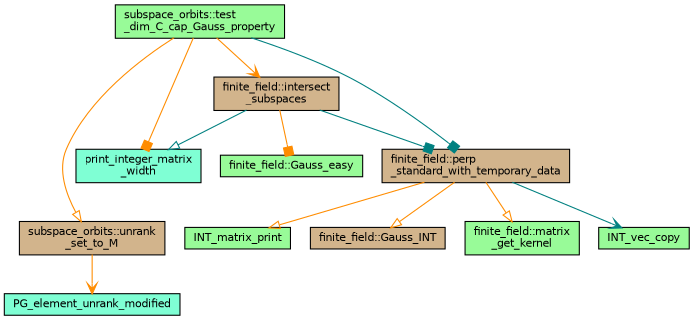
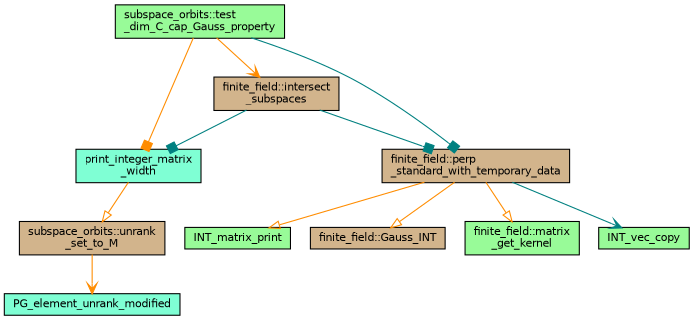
edge "subspace_orbits::test _dim_C_cap_Gauss_property" -> "subspace_orbits::unrank _set_to_M": now "print_integer_matrix _width" -> "subspace_orbits::unrank _set_to_M"
edge "finite_field::intersect _subspaces" -> "print_integer_matrix _width": arrowhead onormal -> box
node "finite_field::Gauss_easy": removed
